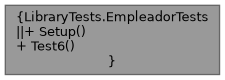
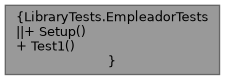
node "{LibraryTests.EmpleadorTests ||+ Setup() + Test6() }": label "{LibraryTests.EmpleadorTests ||+ Setup() + Test6() }" -> "{LibraryTests.EmpleadorTests ||+ Setup() + Test1() }"
